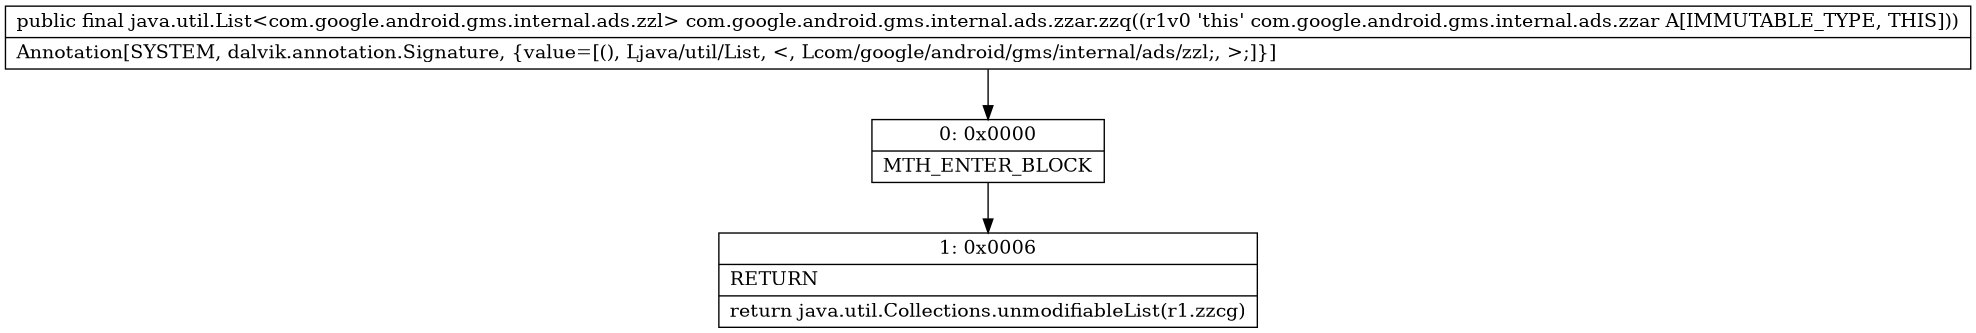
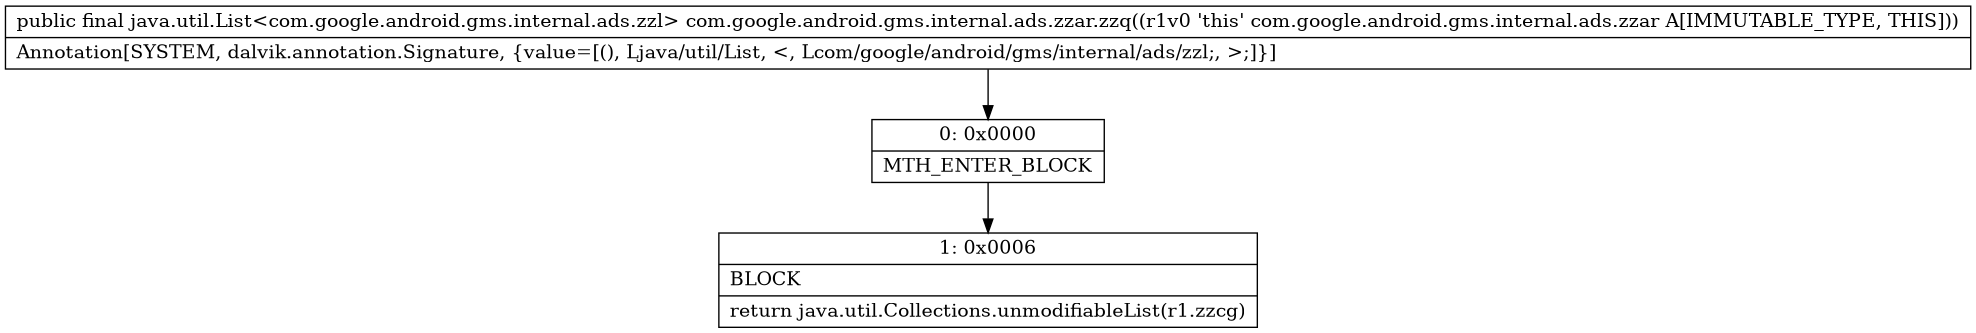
node "1: 0x0006": text "RETURN" -> "BLOCK"
